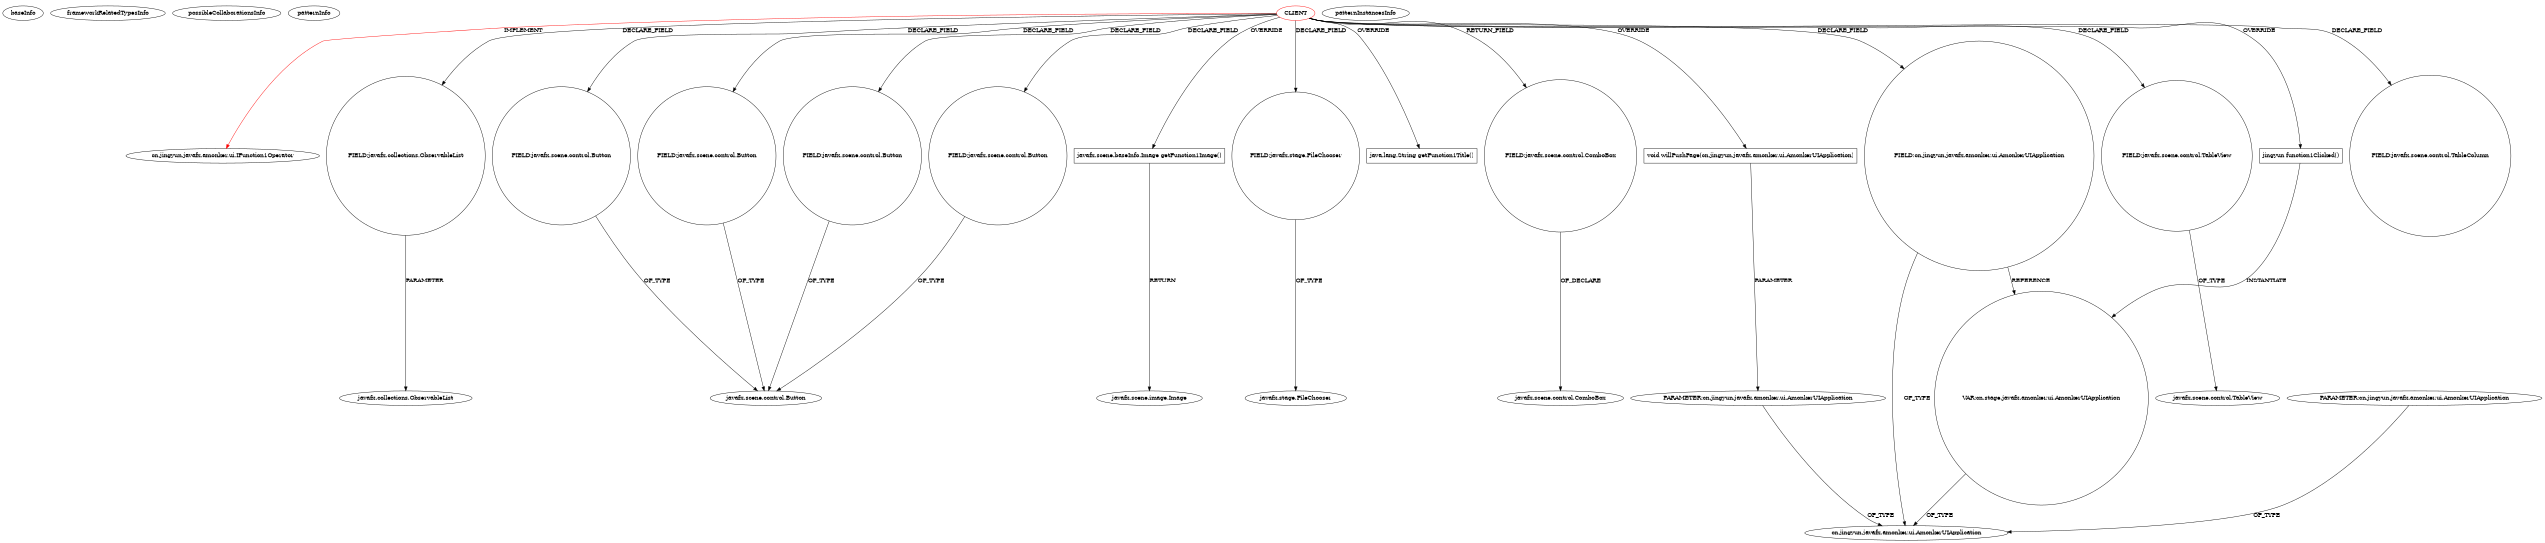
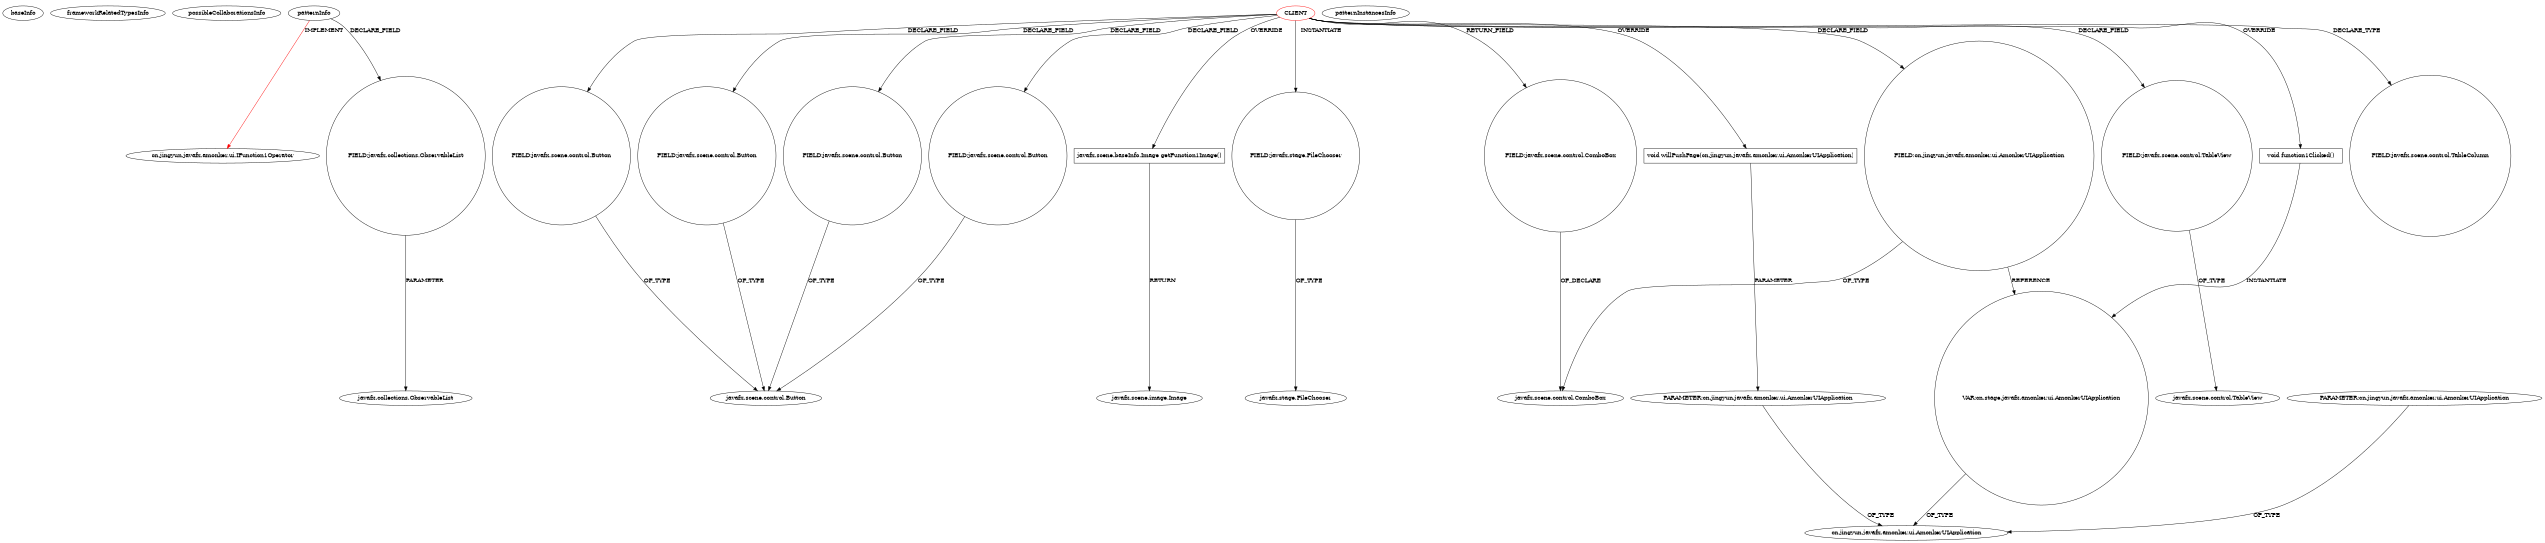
edge "CLIENT" -> "cn.jingyun.javafx.amonker.ui.IFunction1Operator": now "patternInfo" -> "cn.jingyun.javafx.amonker.ui.IFunction1Operator"
edge "CLIENT" -> "FIELD:javafx.collections.ObservableList": now "patternInfo" -> "FIELD:javafx.collections.ObservableList"
edge "CLIENT" -> "FIELD:javafx.stage.FileChooser": label "DECLARE_FIELD" -> "INSTANTIATE"
edge "CLIENT" -> "FIELD:javafx.scene.control.TableColumn": label "DECLARE_FIELD" -> "DECLARE_TYPE"
node "java.lang.String getFunction1Title()": removed
node "jingyun function1Clicked()": label "jingyun function1Clicked()" -> "void function1Clicked()"
edge "FIELD:cn.jingyun.javafx.amonker.ui.AmonkerUIApplication" -> "cn.jingyun.javafx.amonker.ui.AmonkerUIApplication": now "FIELD:cn.jingyun.javafx.amonker.ui.AmonkerUIApplication" -> "javafx.scene.control.ComboBox"
